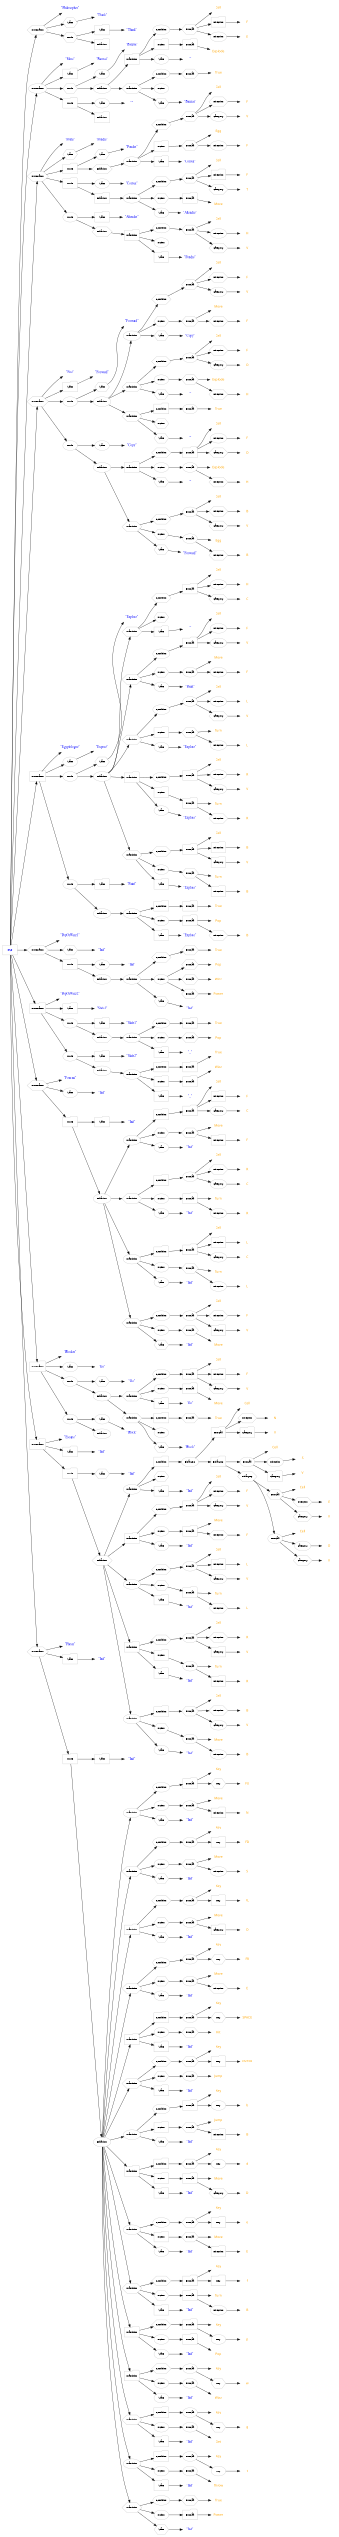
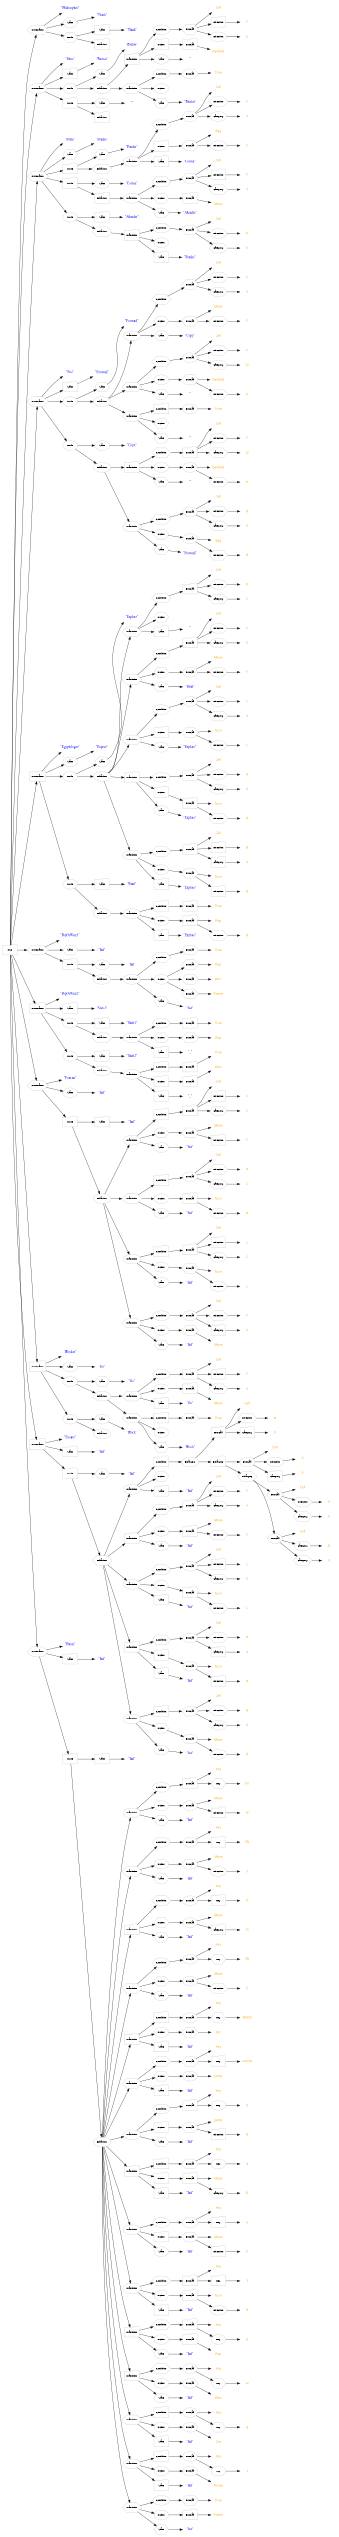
node "AST": fontcolor blue -> black
